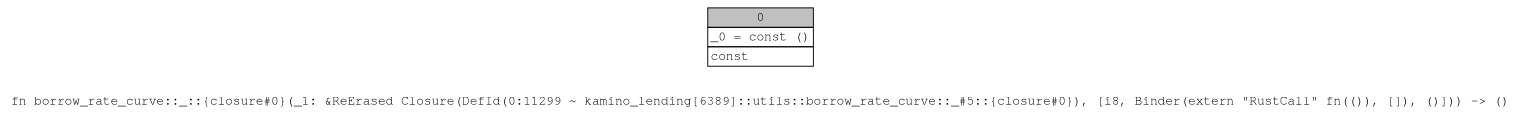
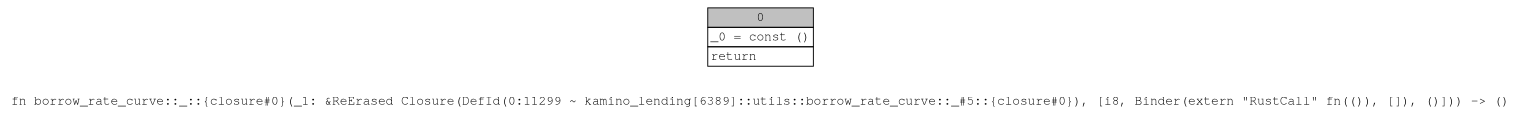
node "0": text "const" -> "return"
